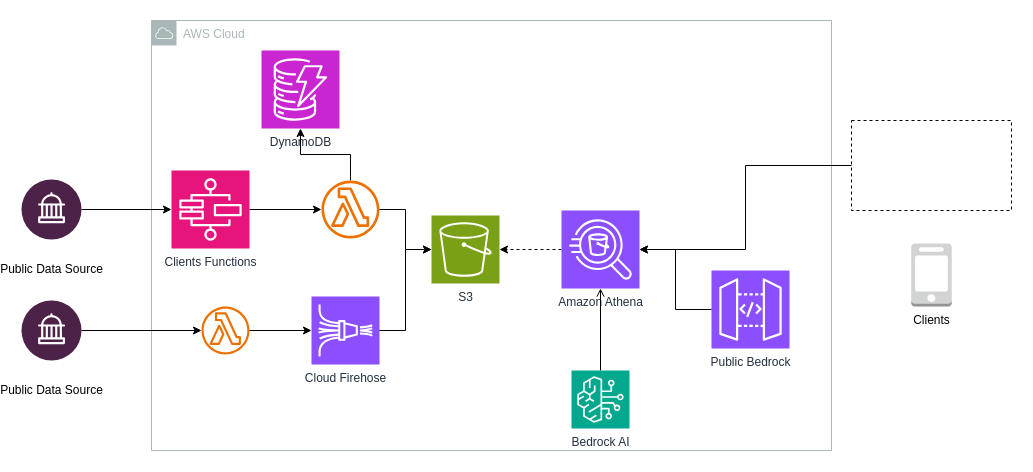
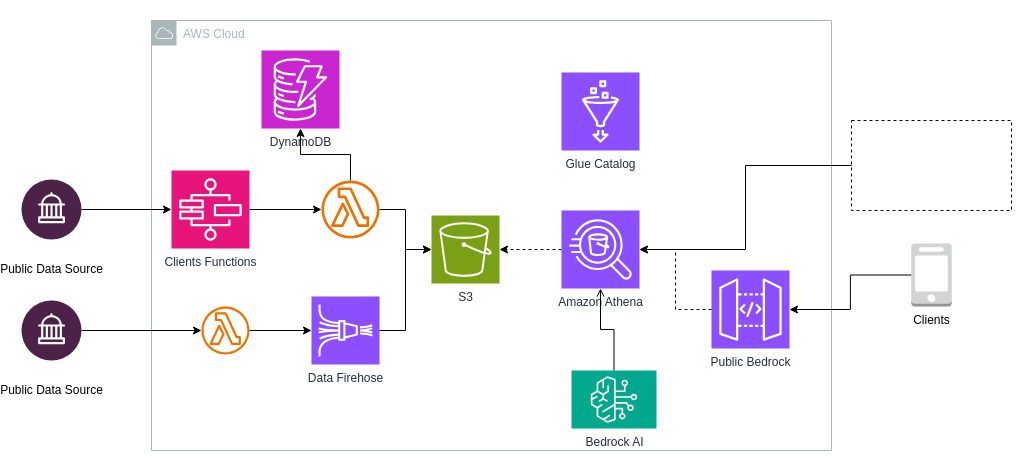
node "Glue Catalog": added
edge "Clients" -> "Public Bedrock": added
edge "Public Bedrock" -> "Amazon Athena": style solid -> dashed
node "Cloud Firehose": label "Cloud Firehose" -> "Data Firehose"
node "Bedrock AI": size 58x58 -> 85x58
